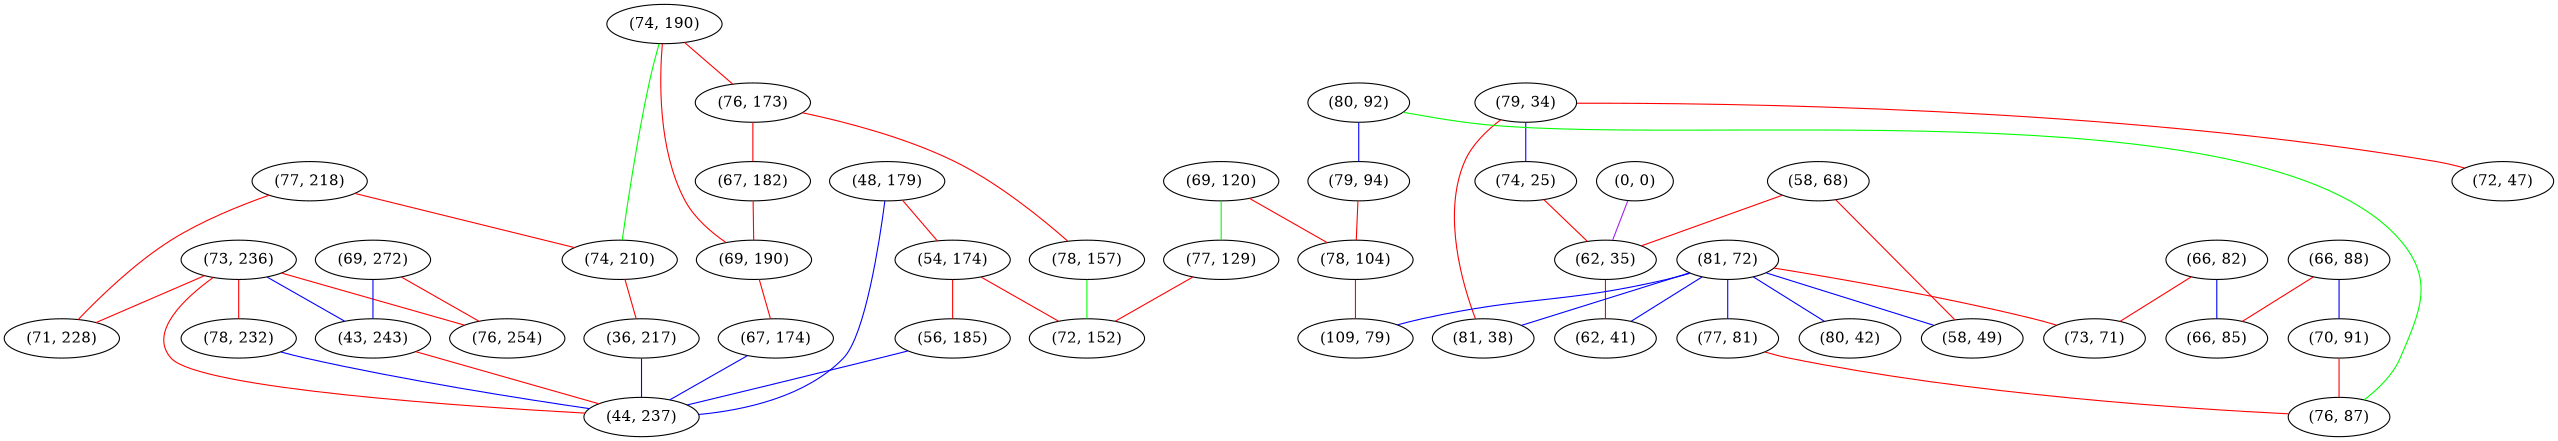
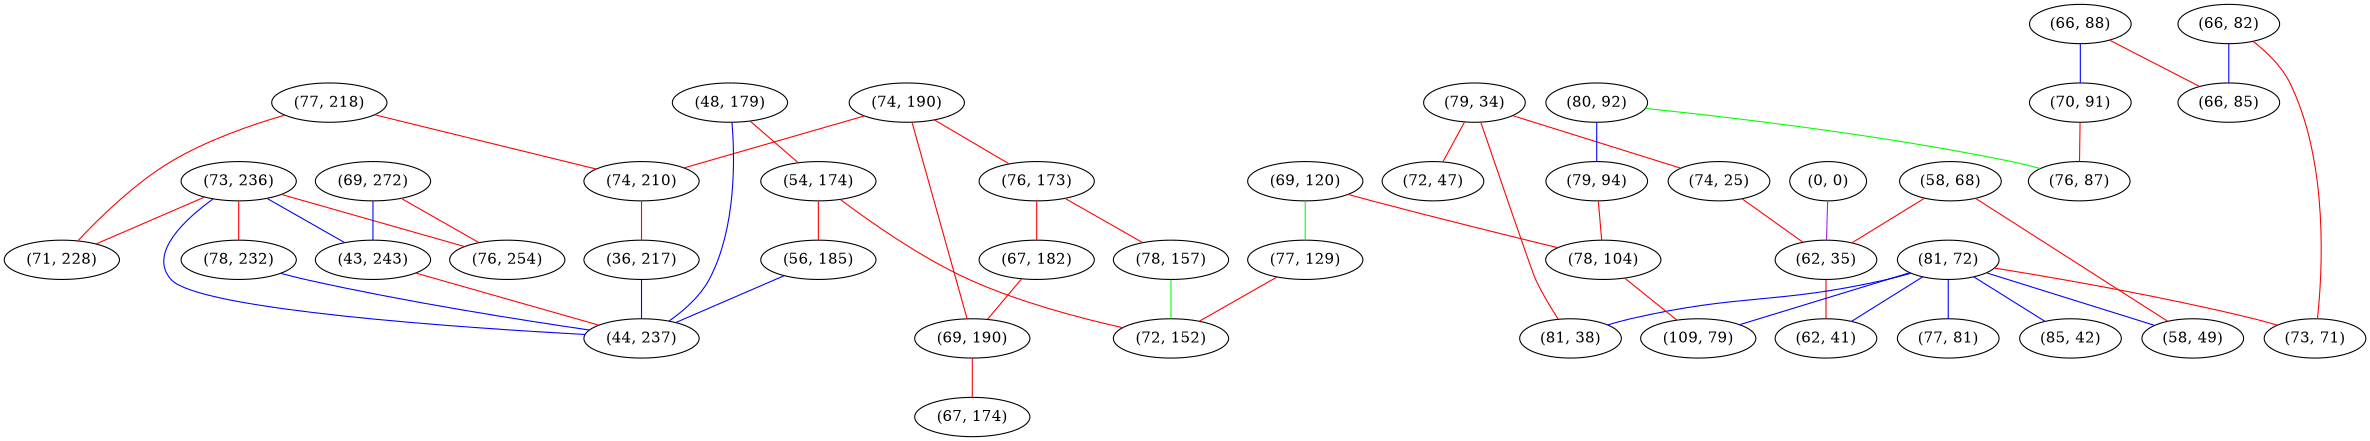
edge "(74, 190)" -- "(74, 210)": color green -> red
edge "(79, 34)" -- "(74, 25)": color blue -> red
node "(80, 42)": label "(80, 42)" -> "(85, 42)"
edge "(67, 174)" -- "(44, 237)": removed
edge "(73, 236)" -- "(44, 237)": color red -> blue
edge "(77, 81)" -- "(76, 87)": removed
